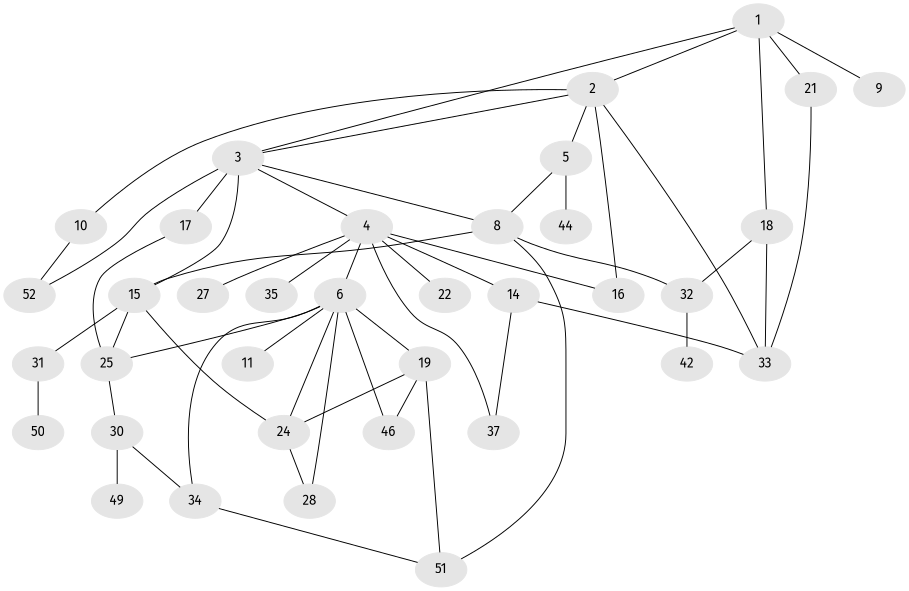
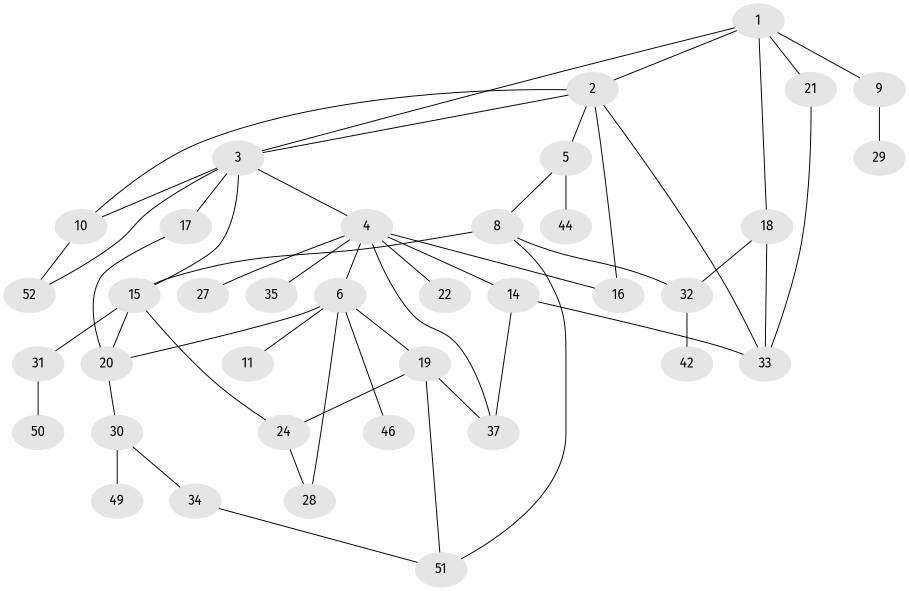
node "29": added
edge "3" -- "8": now "3" -- "10"
edge "6" -- "34": removed
node "25": label "25" -> "20"
edge "6" -- "24": removed
edge "19" -- "46": now "19" -- "37"
